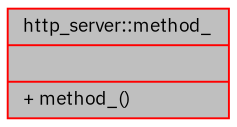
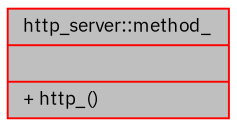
node "http_server::method_": text "+ method_()" -> "+ http_()"
